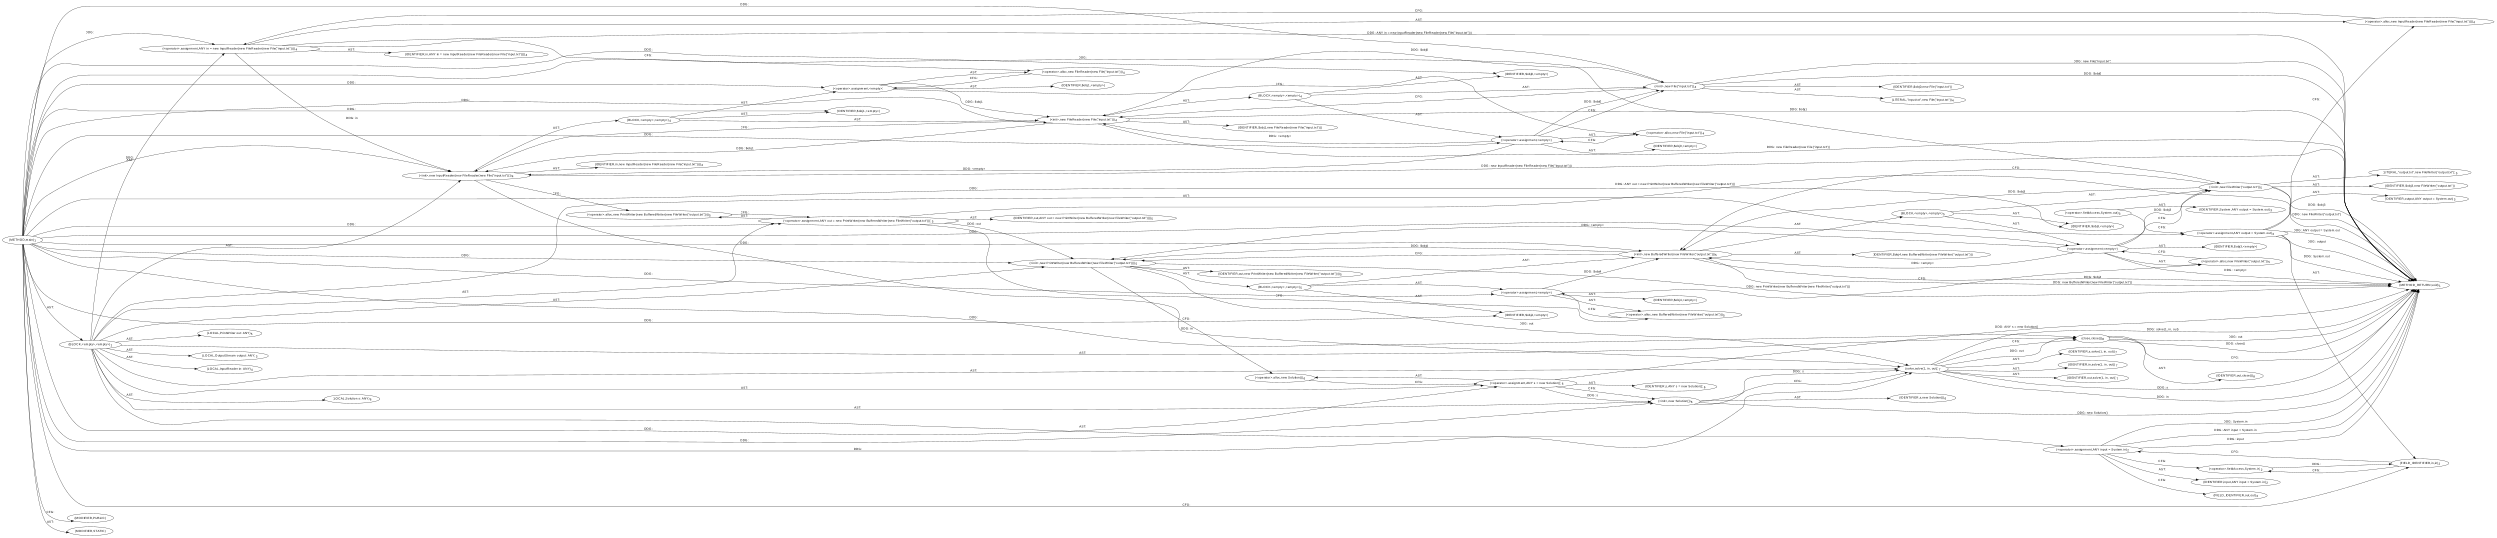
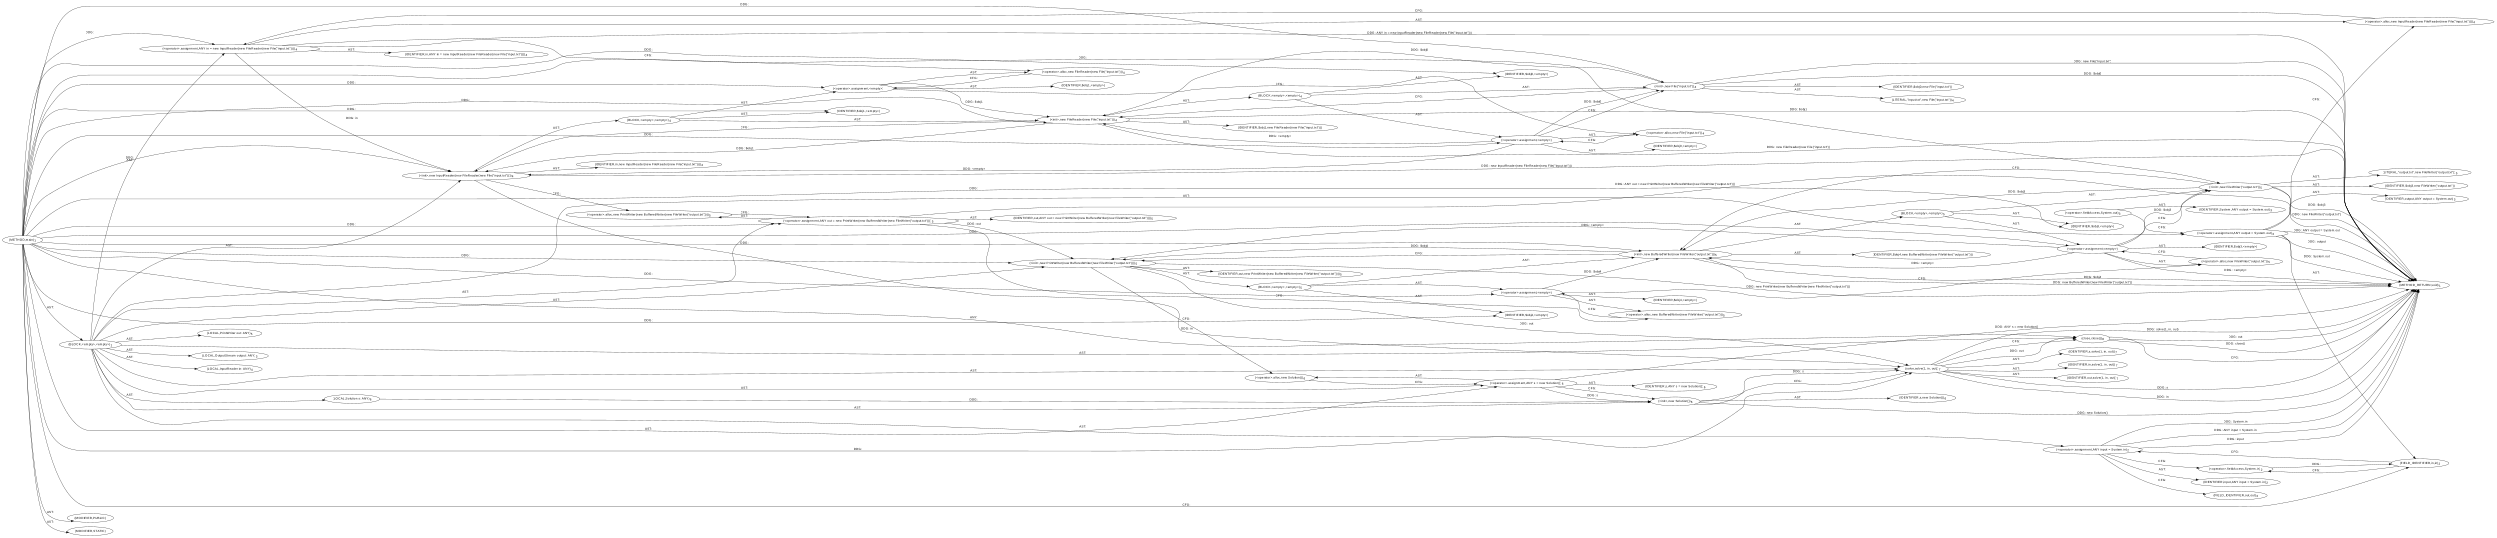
edge "(METHOD,main)" -> "(close,close())": label "DDG: " -> "ANY: "
node "(IDENTIFIER,out,close())": removed
edge "(METHOD,main)" -> "(<operator>.assignment,ANY s = new Solution())": label "DDG: " -> "AST: "
edge "(METHOD,main)" -> "(<init>,new Solution())": now "(LOCAL,Solution s: ANY)" -> "(<init>,new Solution())"
edge "(METHOD,main)" -> "(MODIFIER,PUBLIC)": label "CFG: " -> "AST: "
